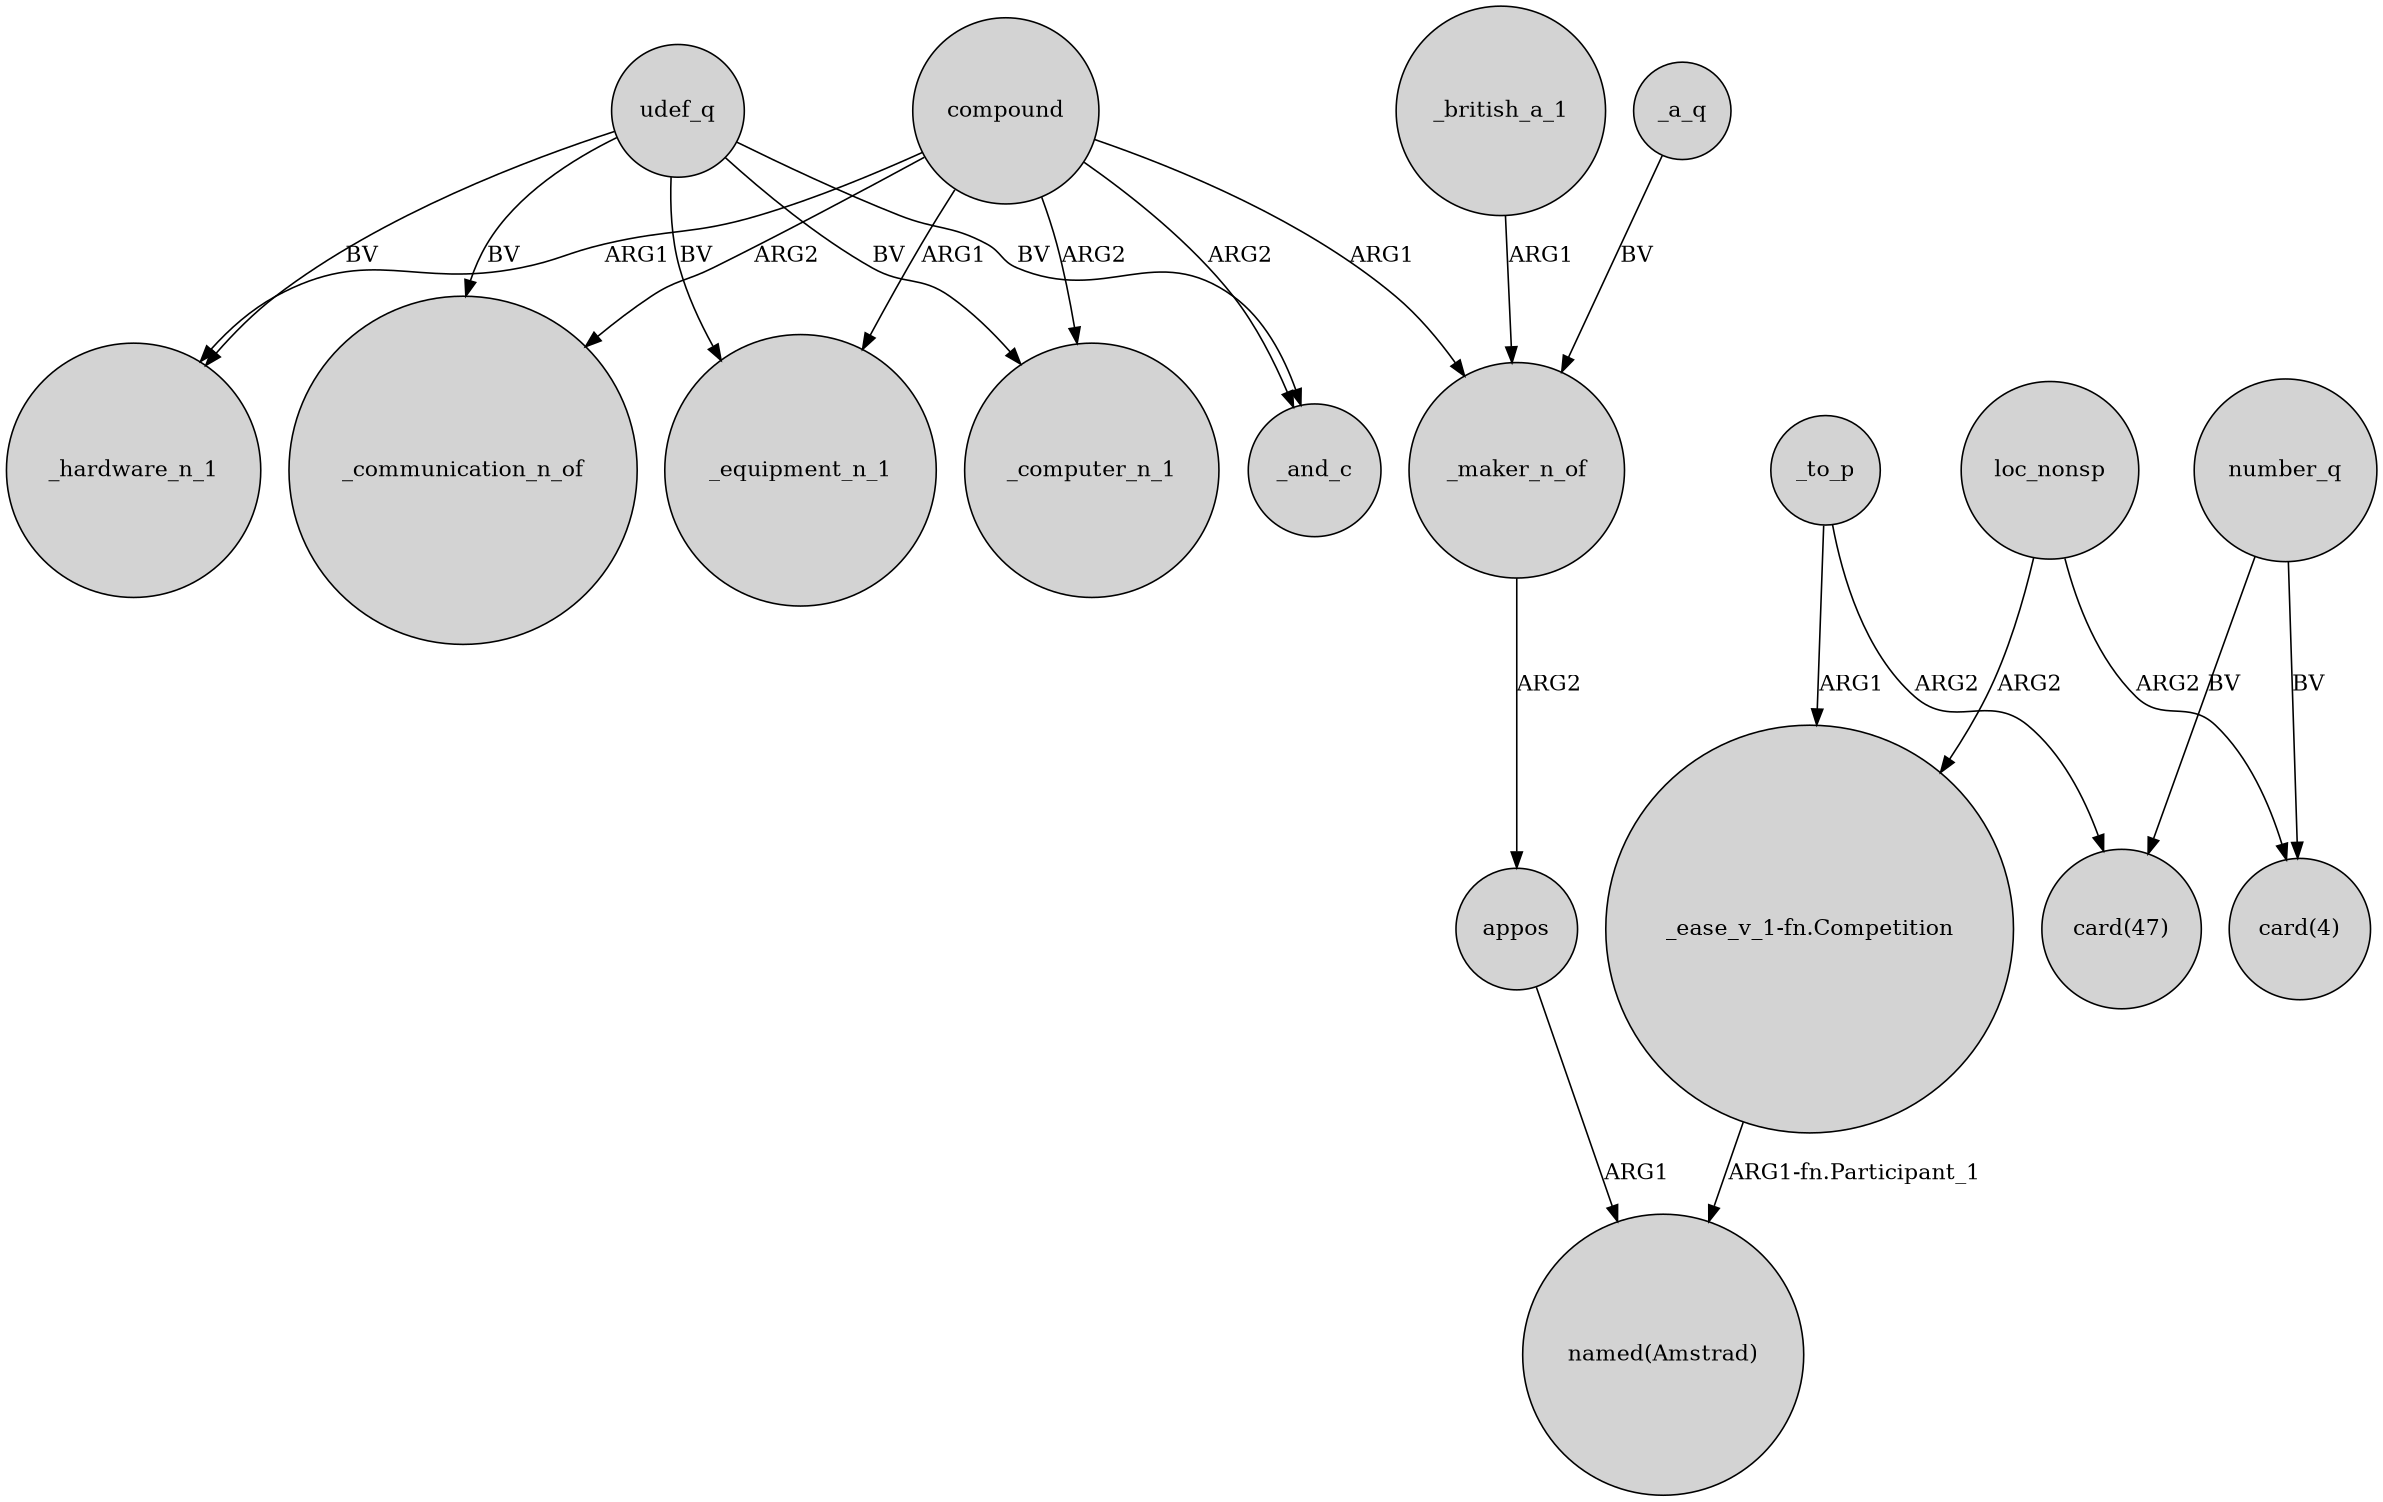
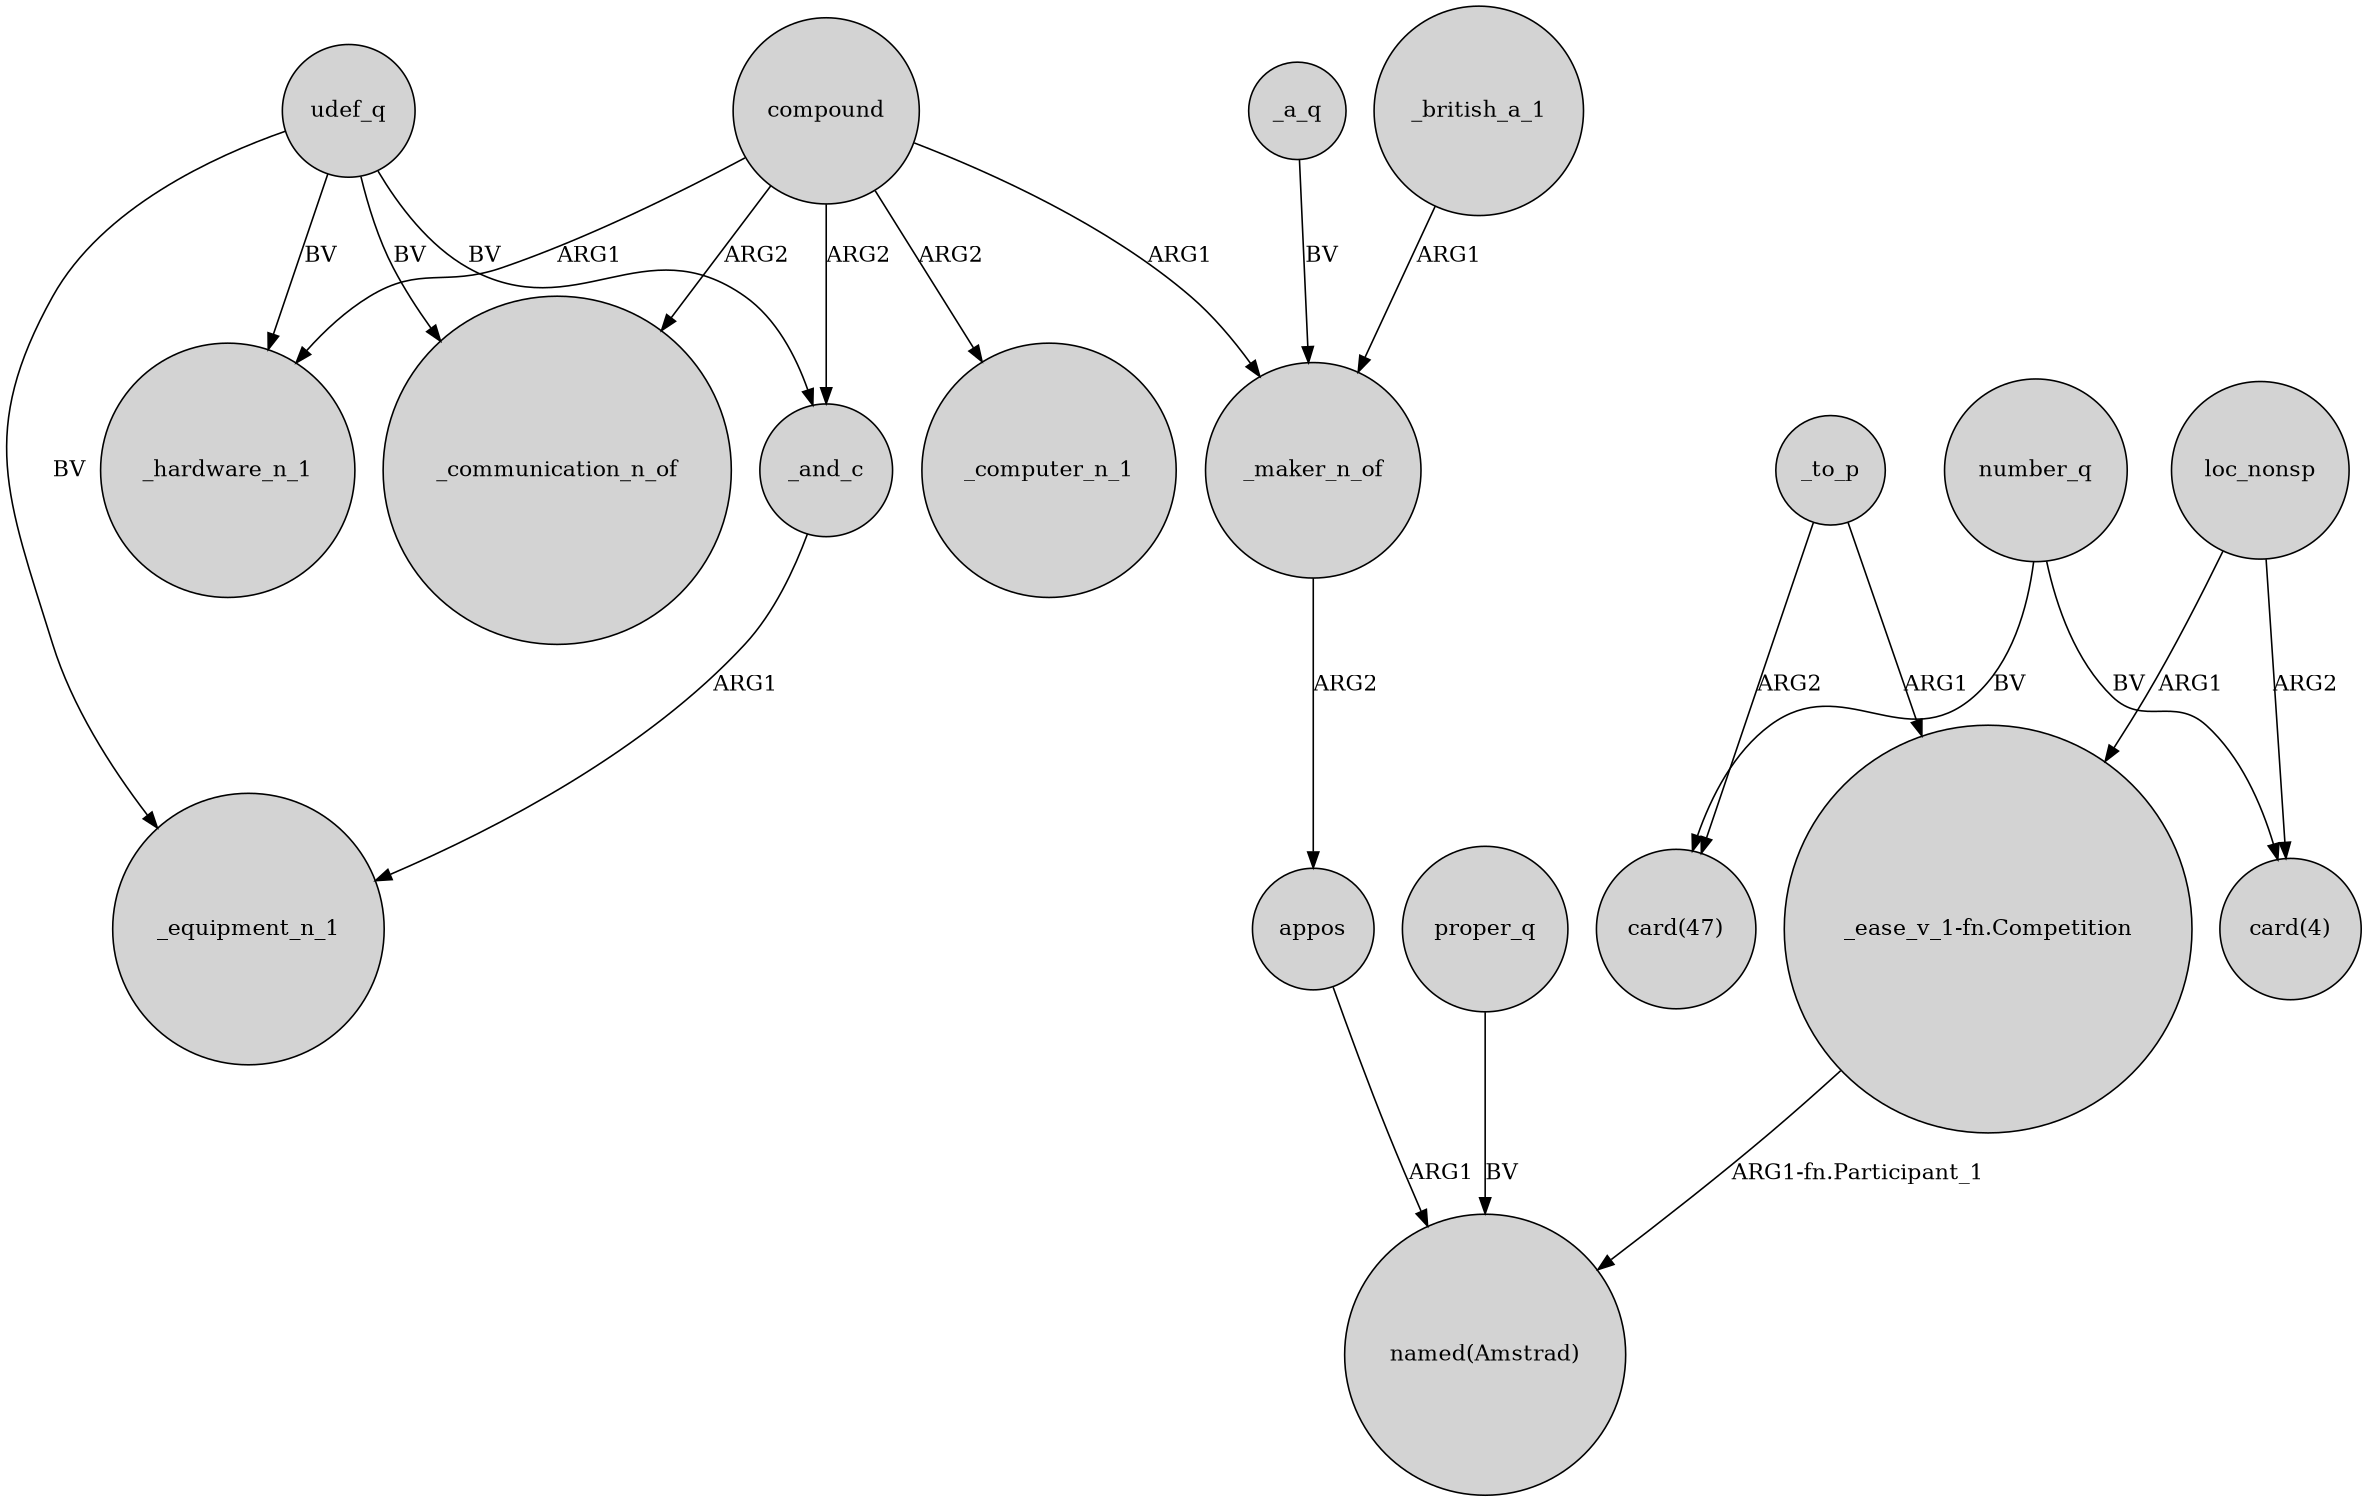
edge "compound" -> "_equipment_n_1": now "_and_c" -> "_equipment_n_1"
edge "udef_q" -> "_computer_n_1": removed, label "BV"
edge "loc_nonsp" -> "_ease_v_1-fn.Competition": label "ARG2" -> "ARG1"
node "proper_q": added
